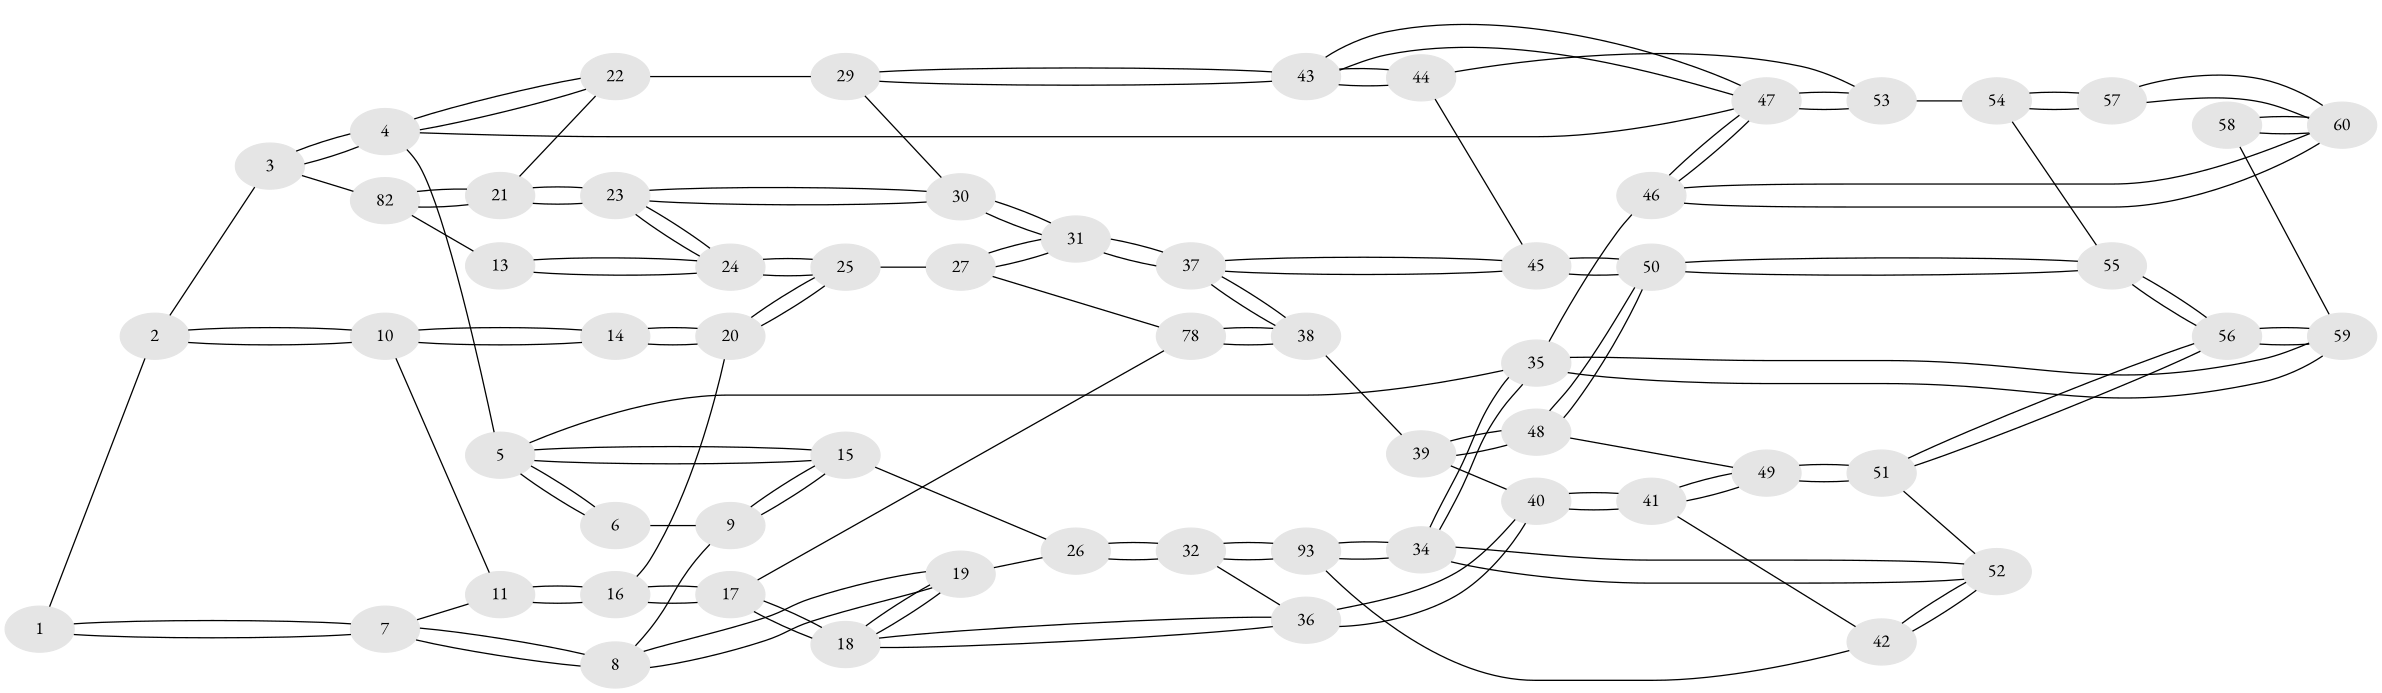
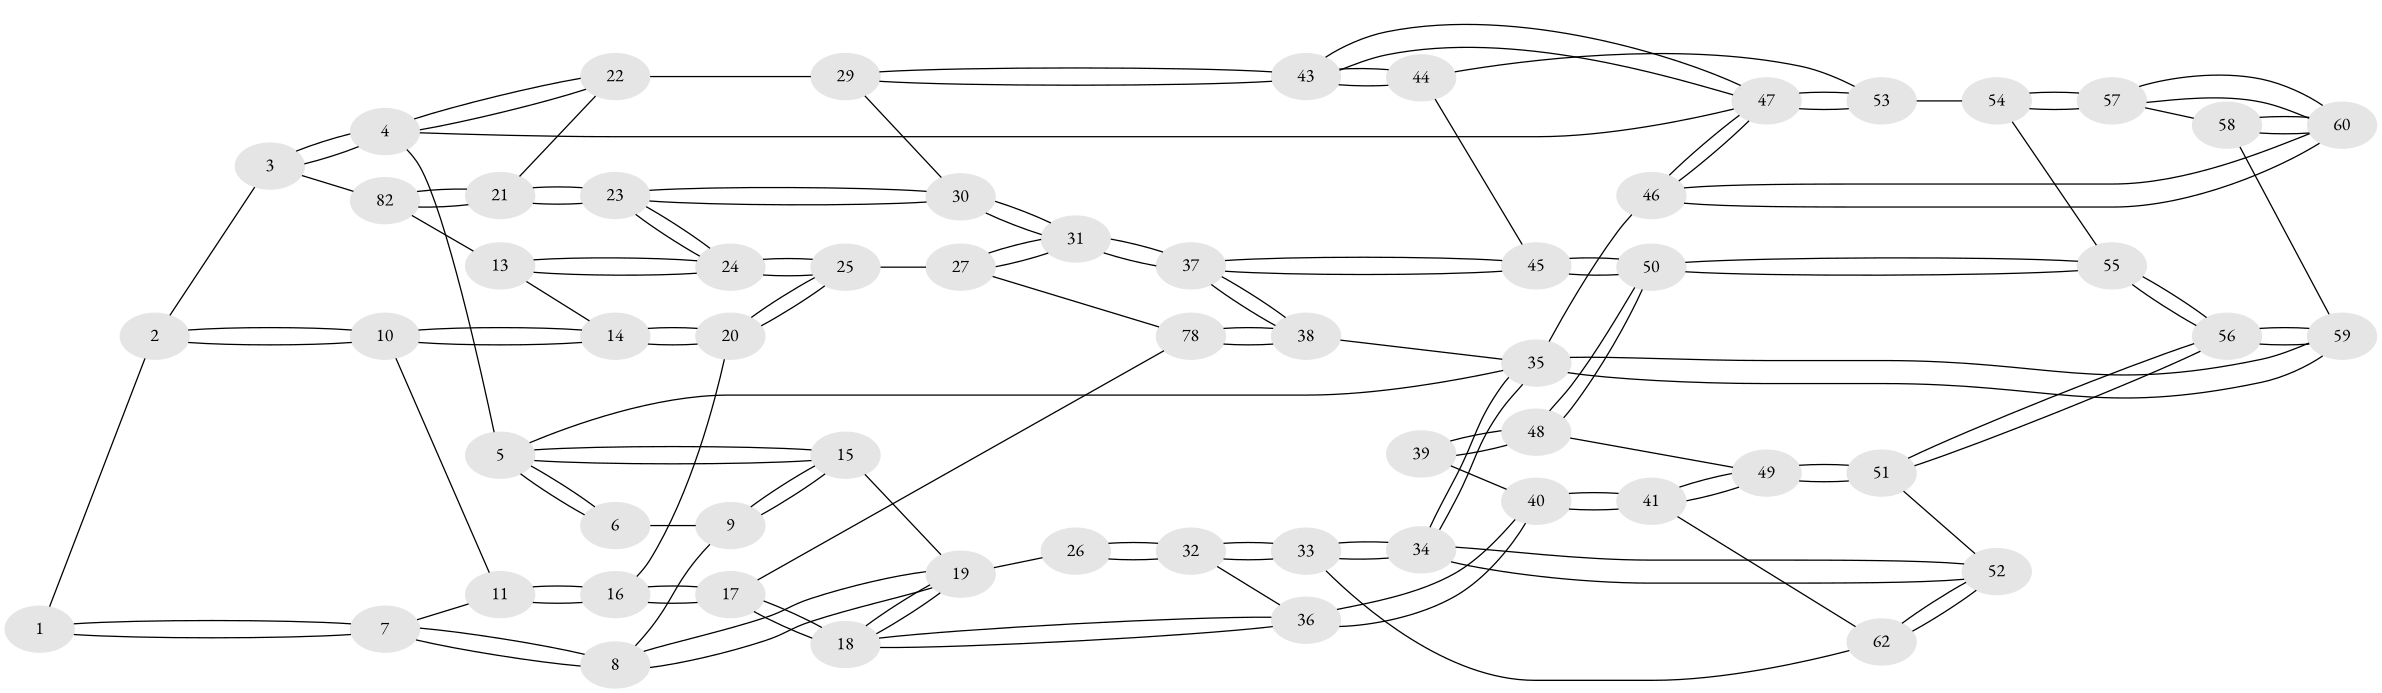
edge "57" -- "58": added
edge "13" -- "14": added
edge "38" -- "39": now "38" -- "35"
edge "15" -- "26": now "15" -- "19"
node "93": label "93" -> "33"
node "42": label "42" -> "62"
